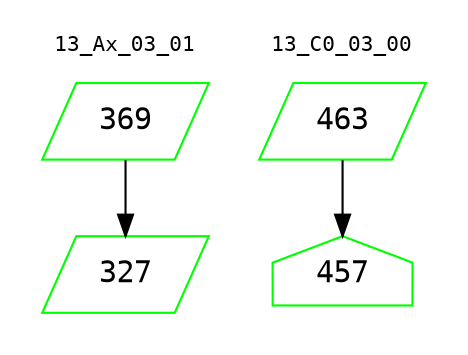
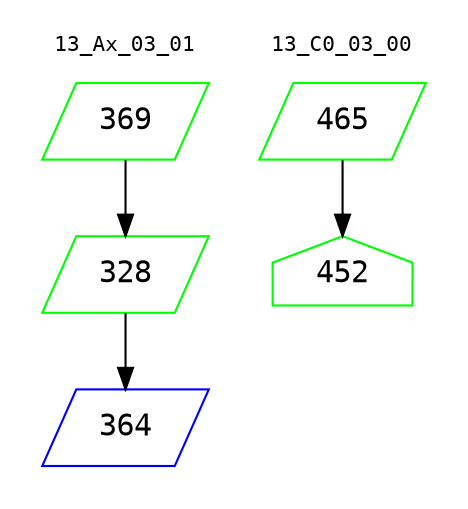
node "463": label "463" -> "465"
node "327": label "327" -> "328"
node "457": label "457" -> "452"
node "364": added
